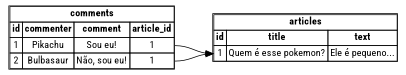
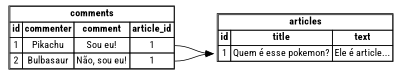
node "articles": text "Ele é pequeno..." -> "Ele é article..."
